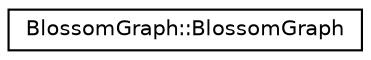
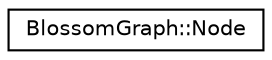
node "BlossomGraph::BlossomGraph": label "BlossomGraph::BlossomGraph" -> "BlossomGraph::Node"
